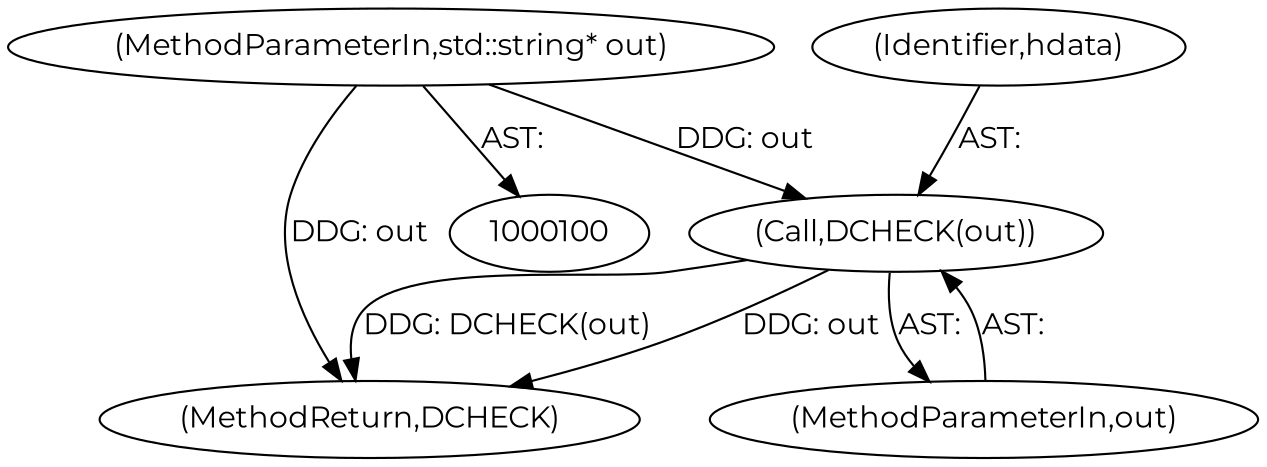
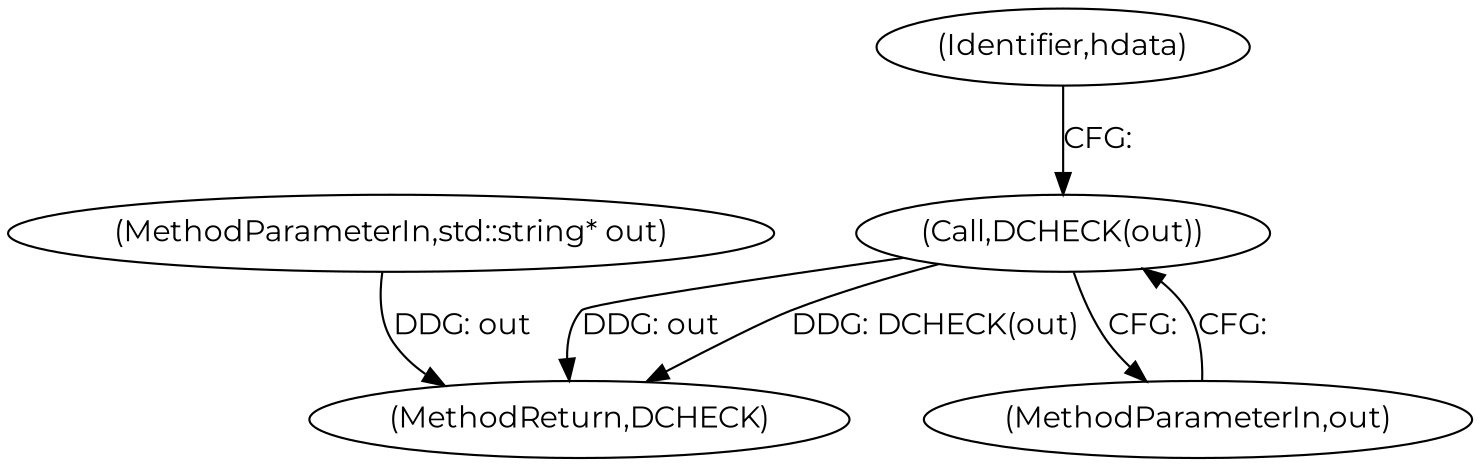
edge "(MethodParameterIn,std::string* out)" -> "(Call,DCHECK(out))": removed, label "DDG: out"
edge "(Identifier,hdata)" -> "(Call,DCHECK(out))": label "AST: " -> "CFG: "
node "1000100": removed
edge "(Call,DCHECK(out))" -> "(MethodParameterIn,out)": label "AST: " -> "CFG: "
edge "(MethodParameterIn,out)" -> "(Call,DCHECK(out))": label "AST: " -> "CFG: "
